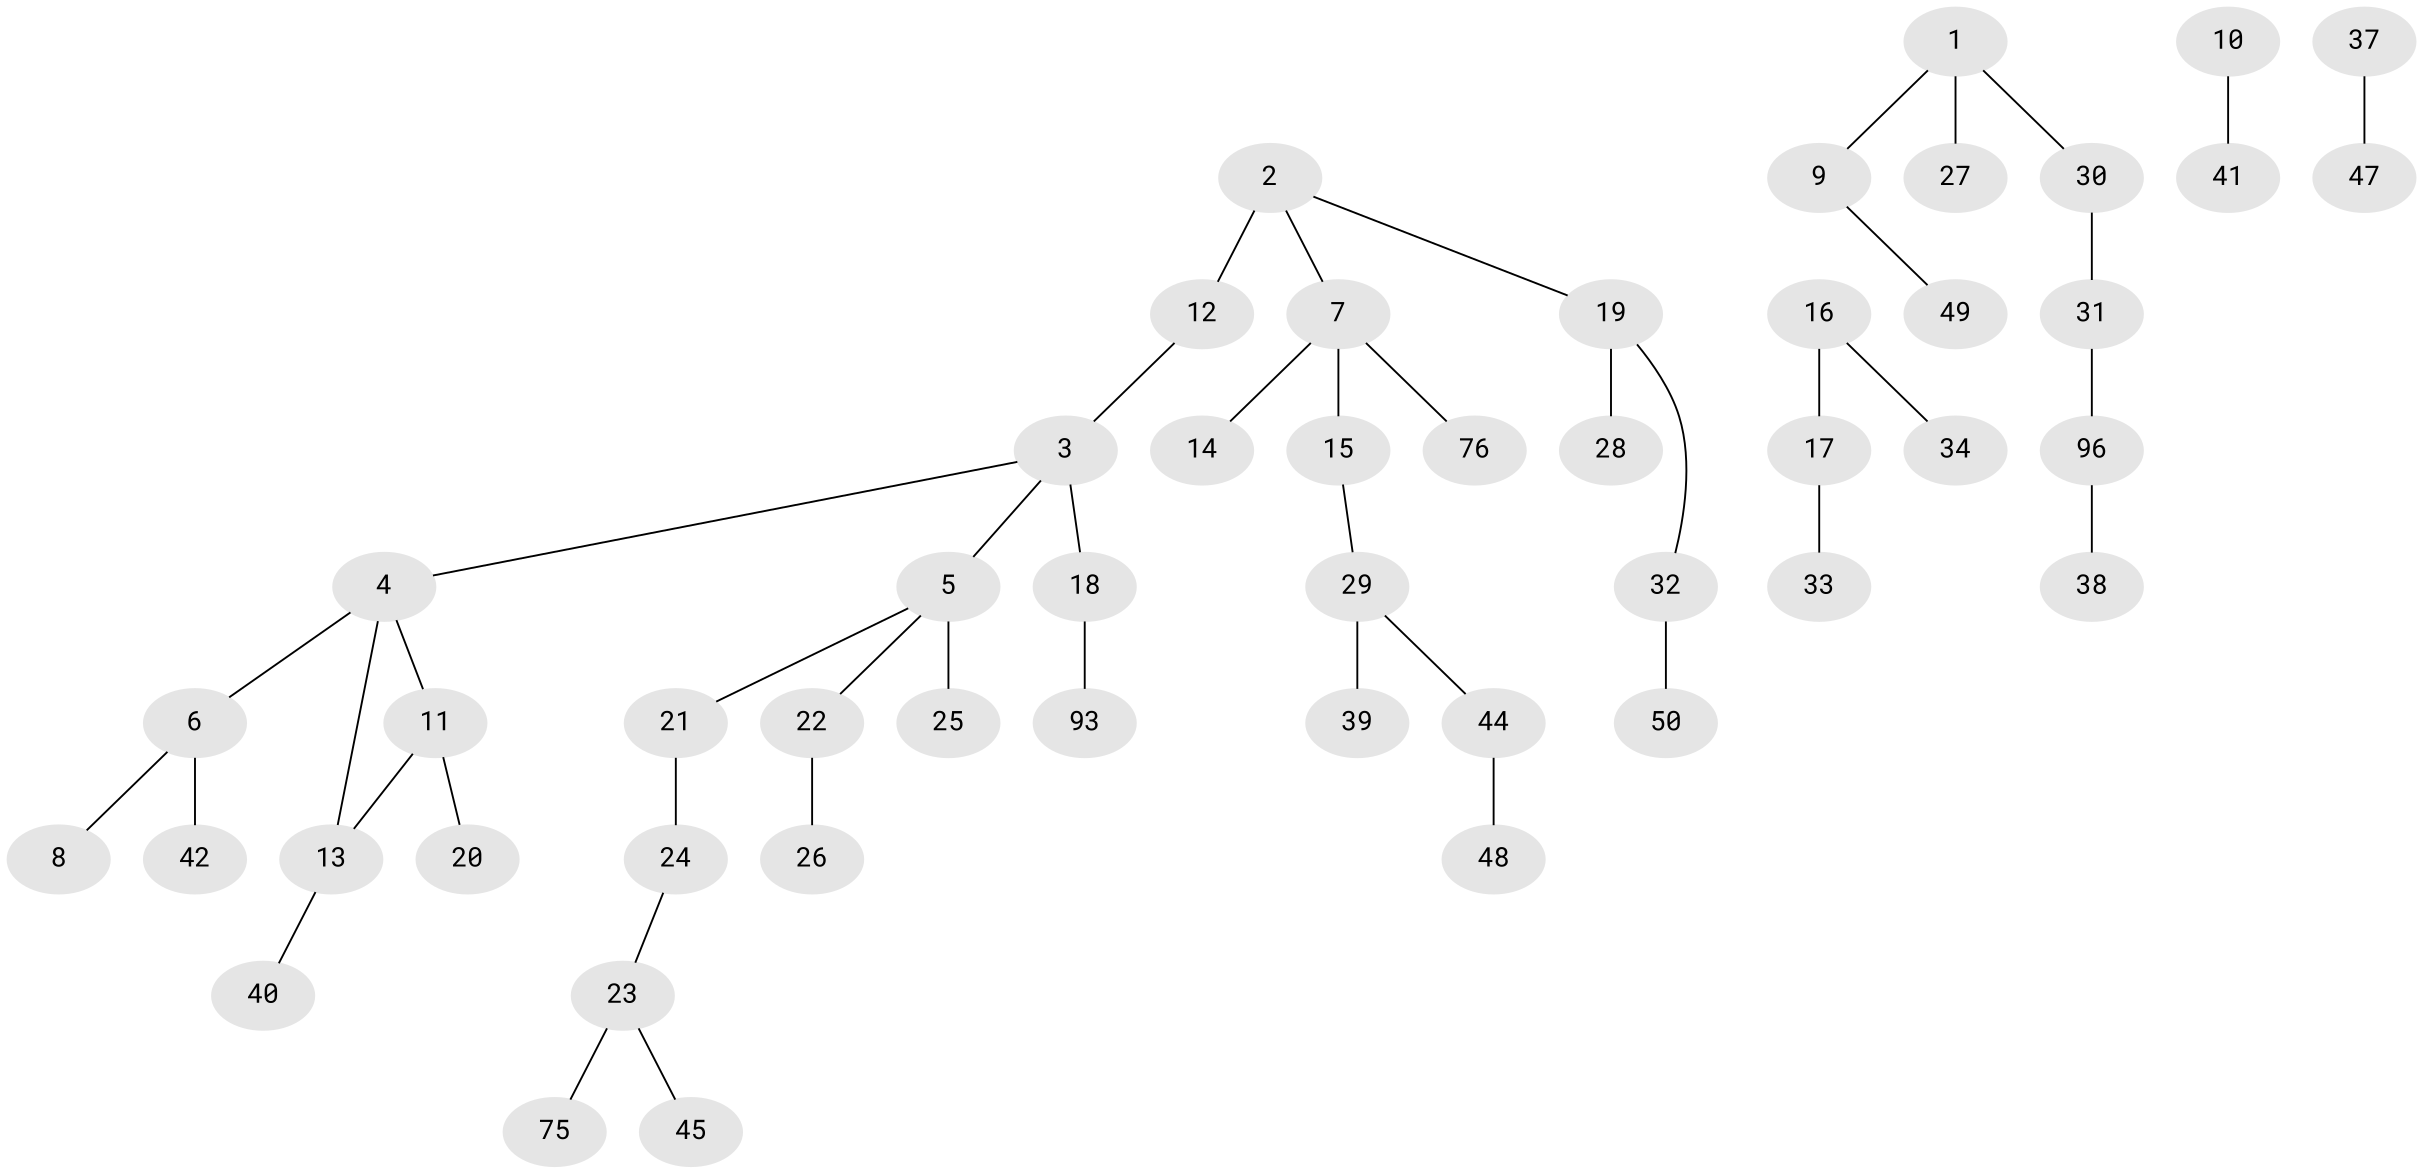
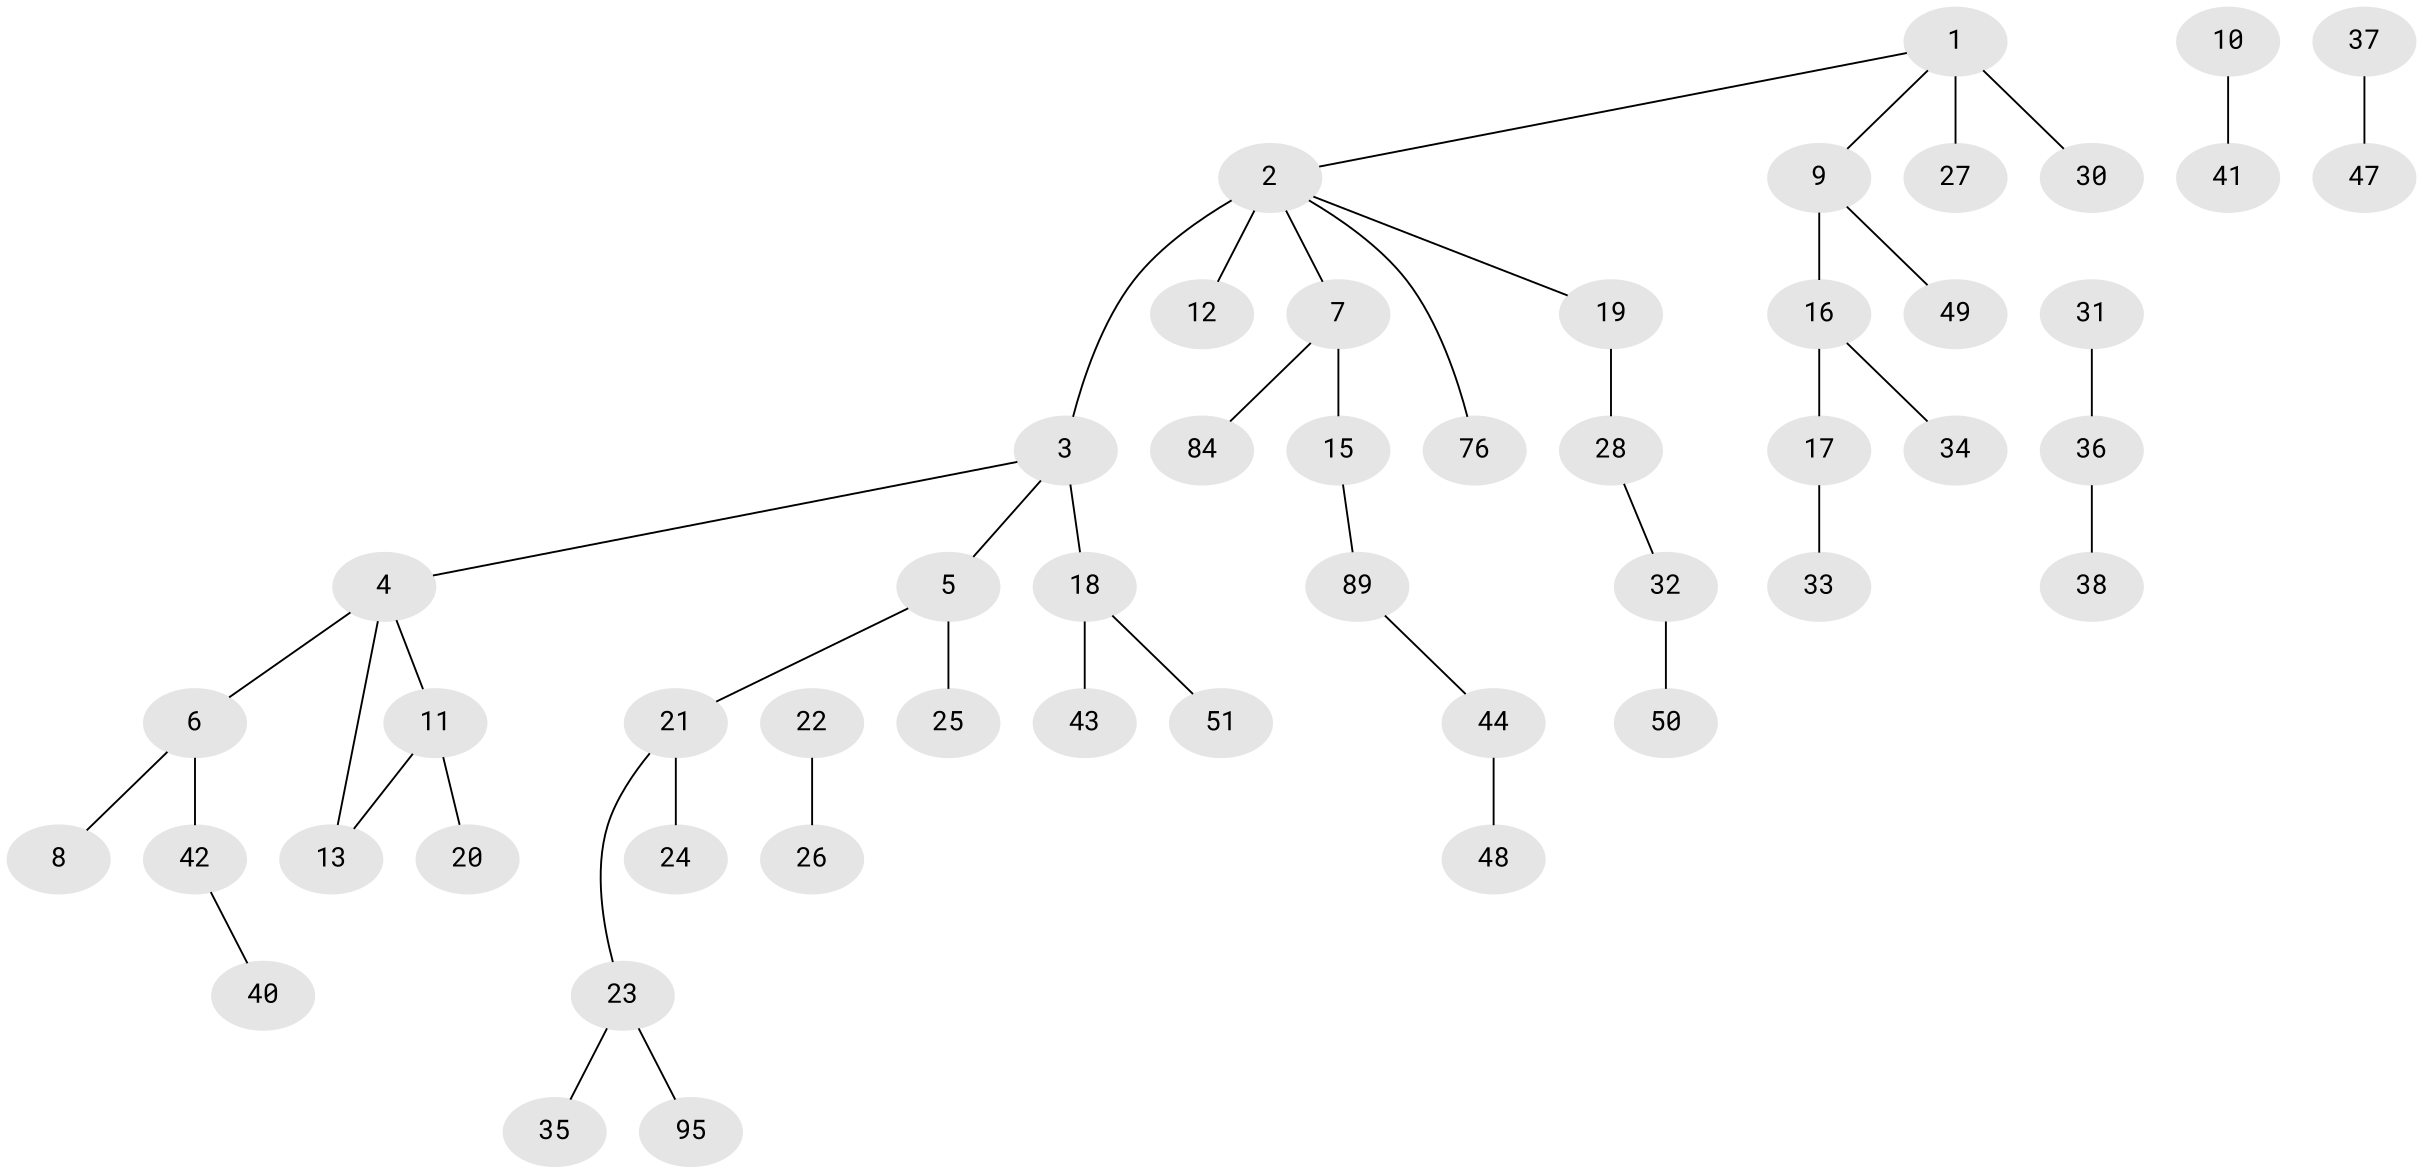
edge "1" -- "2": added
edge "9" -- "16": added
edge "30" -- "31": removed
edge "12" -- "3": now "2" -- "3"
edge "7" -- "76": now "2" -- "76"
edge "19" -- "32": now "28" -- "32"
node "14": label "14" -> "84"
node "96": label "96" -> "36"
node "29": label "29" -> "89"
edge "5" -- "22": removed
node "93": label "93" -> "43"
node "51": added
node "39": removed
edge "13" -- "40": now "42" -- "40"
edge "24" -- "23": now "21" -- "23"
node "75": label "75" -> "35"
node "45": label "45" -> "95"
